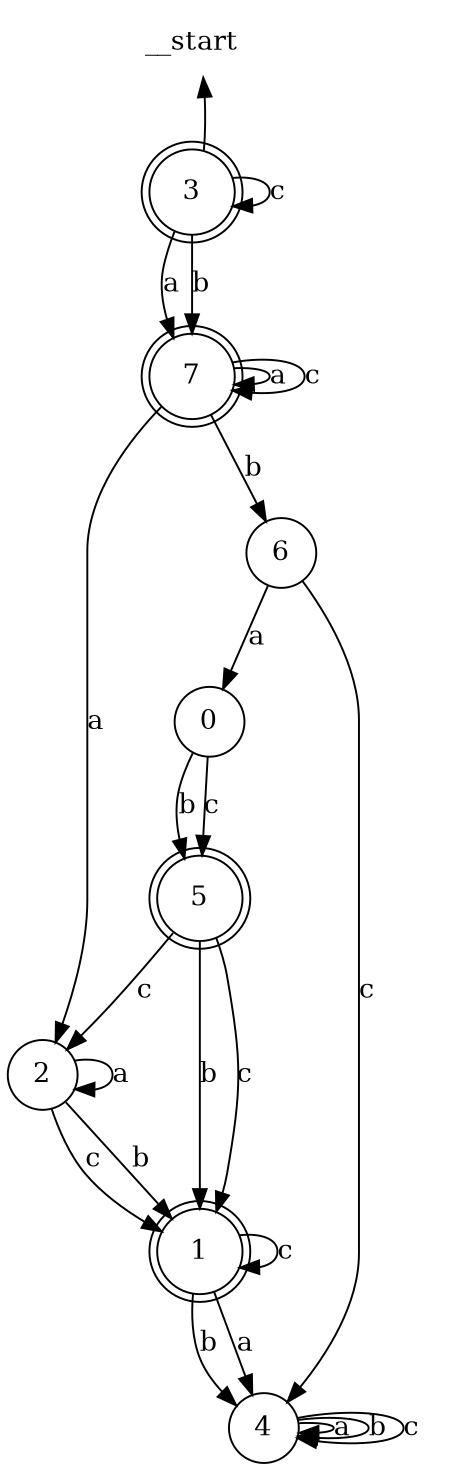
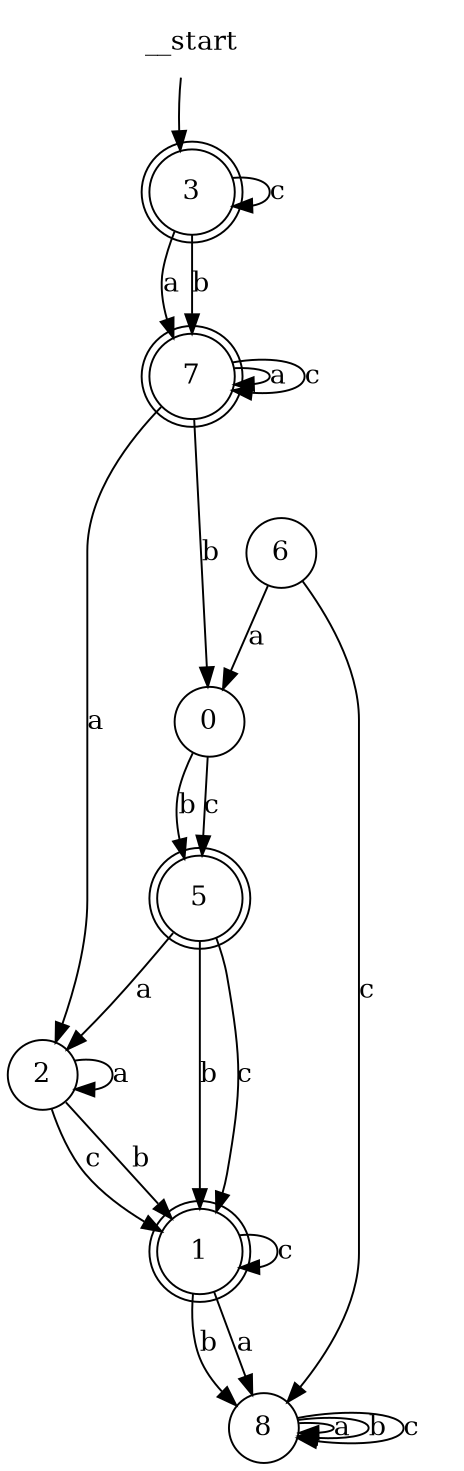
edge "3" -> "__start": reversed
edge "7" -> "6": now "7" -> "0"
edge "5" -> "2": label "c" -> "a"
node "4": label "4" -> "8"
